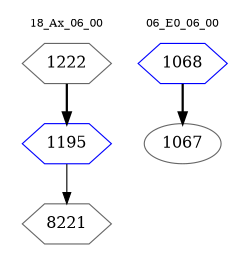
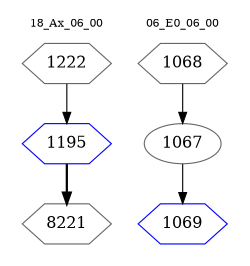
node "1068": color blue -> gray40
edge "1222" -> "1195": style bold -> solid
edge "1068" -> "1067": style bold -> solid
edge "1195" -> "8221": style solid -> bold
node "1069": added
